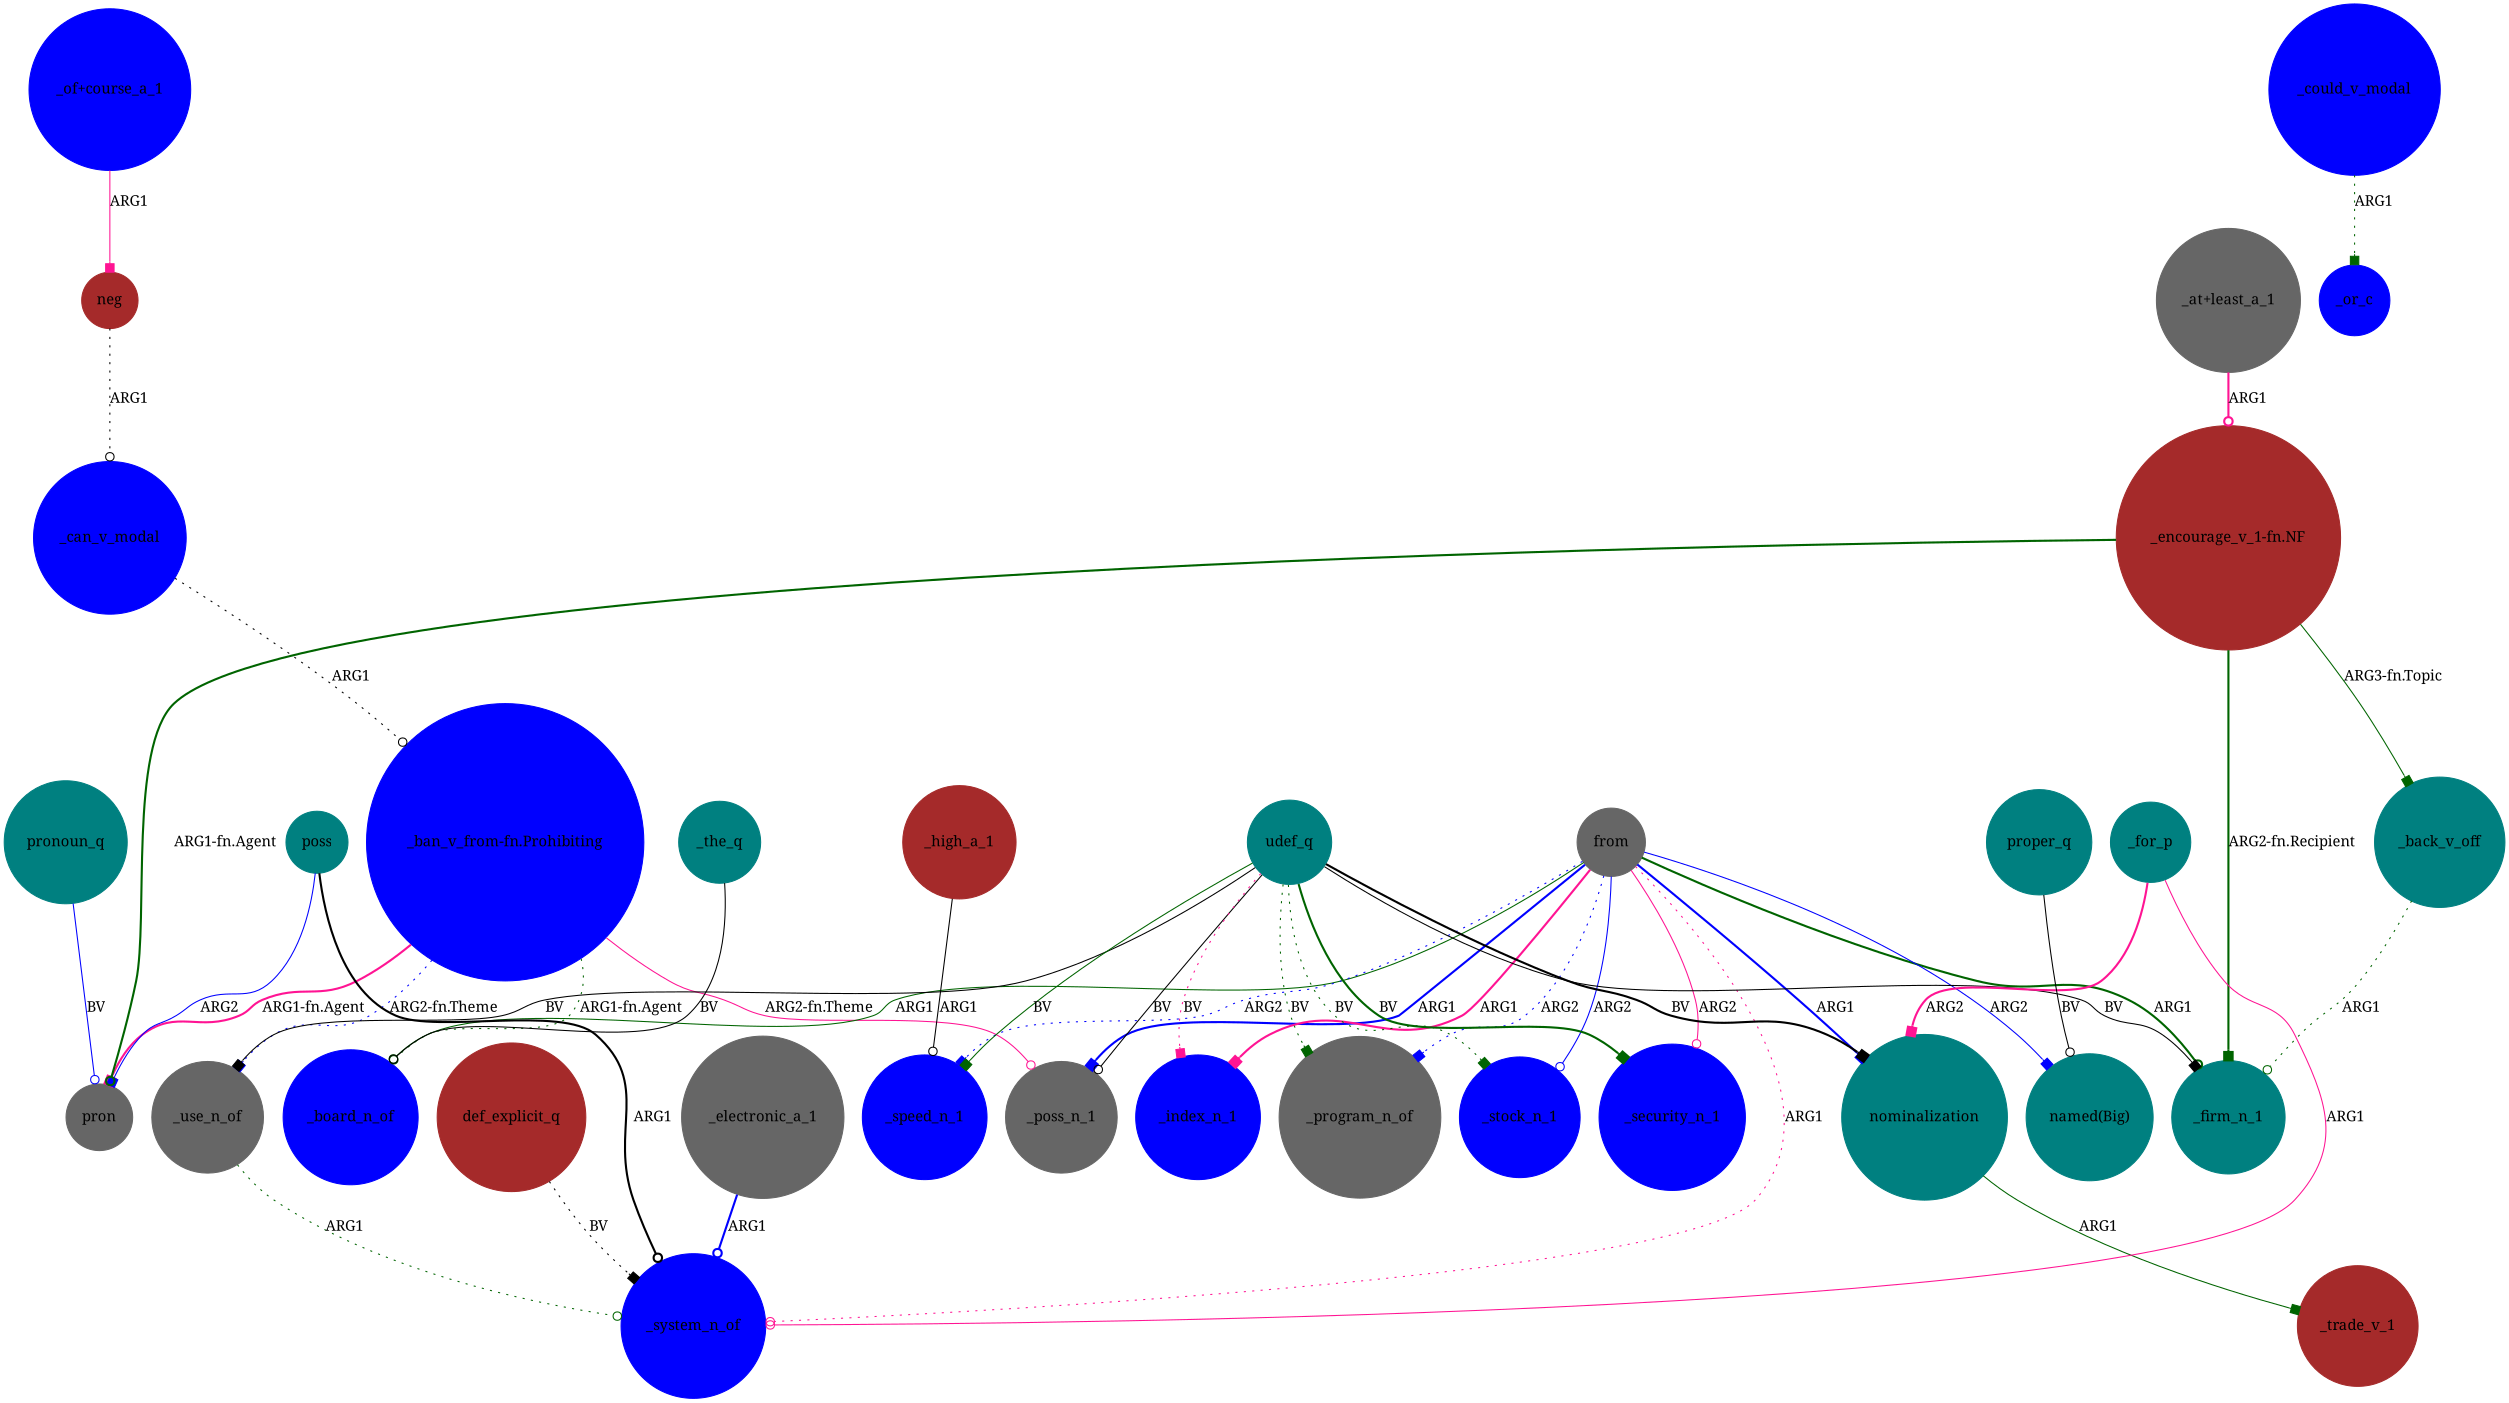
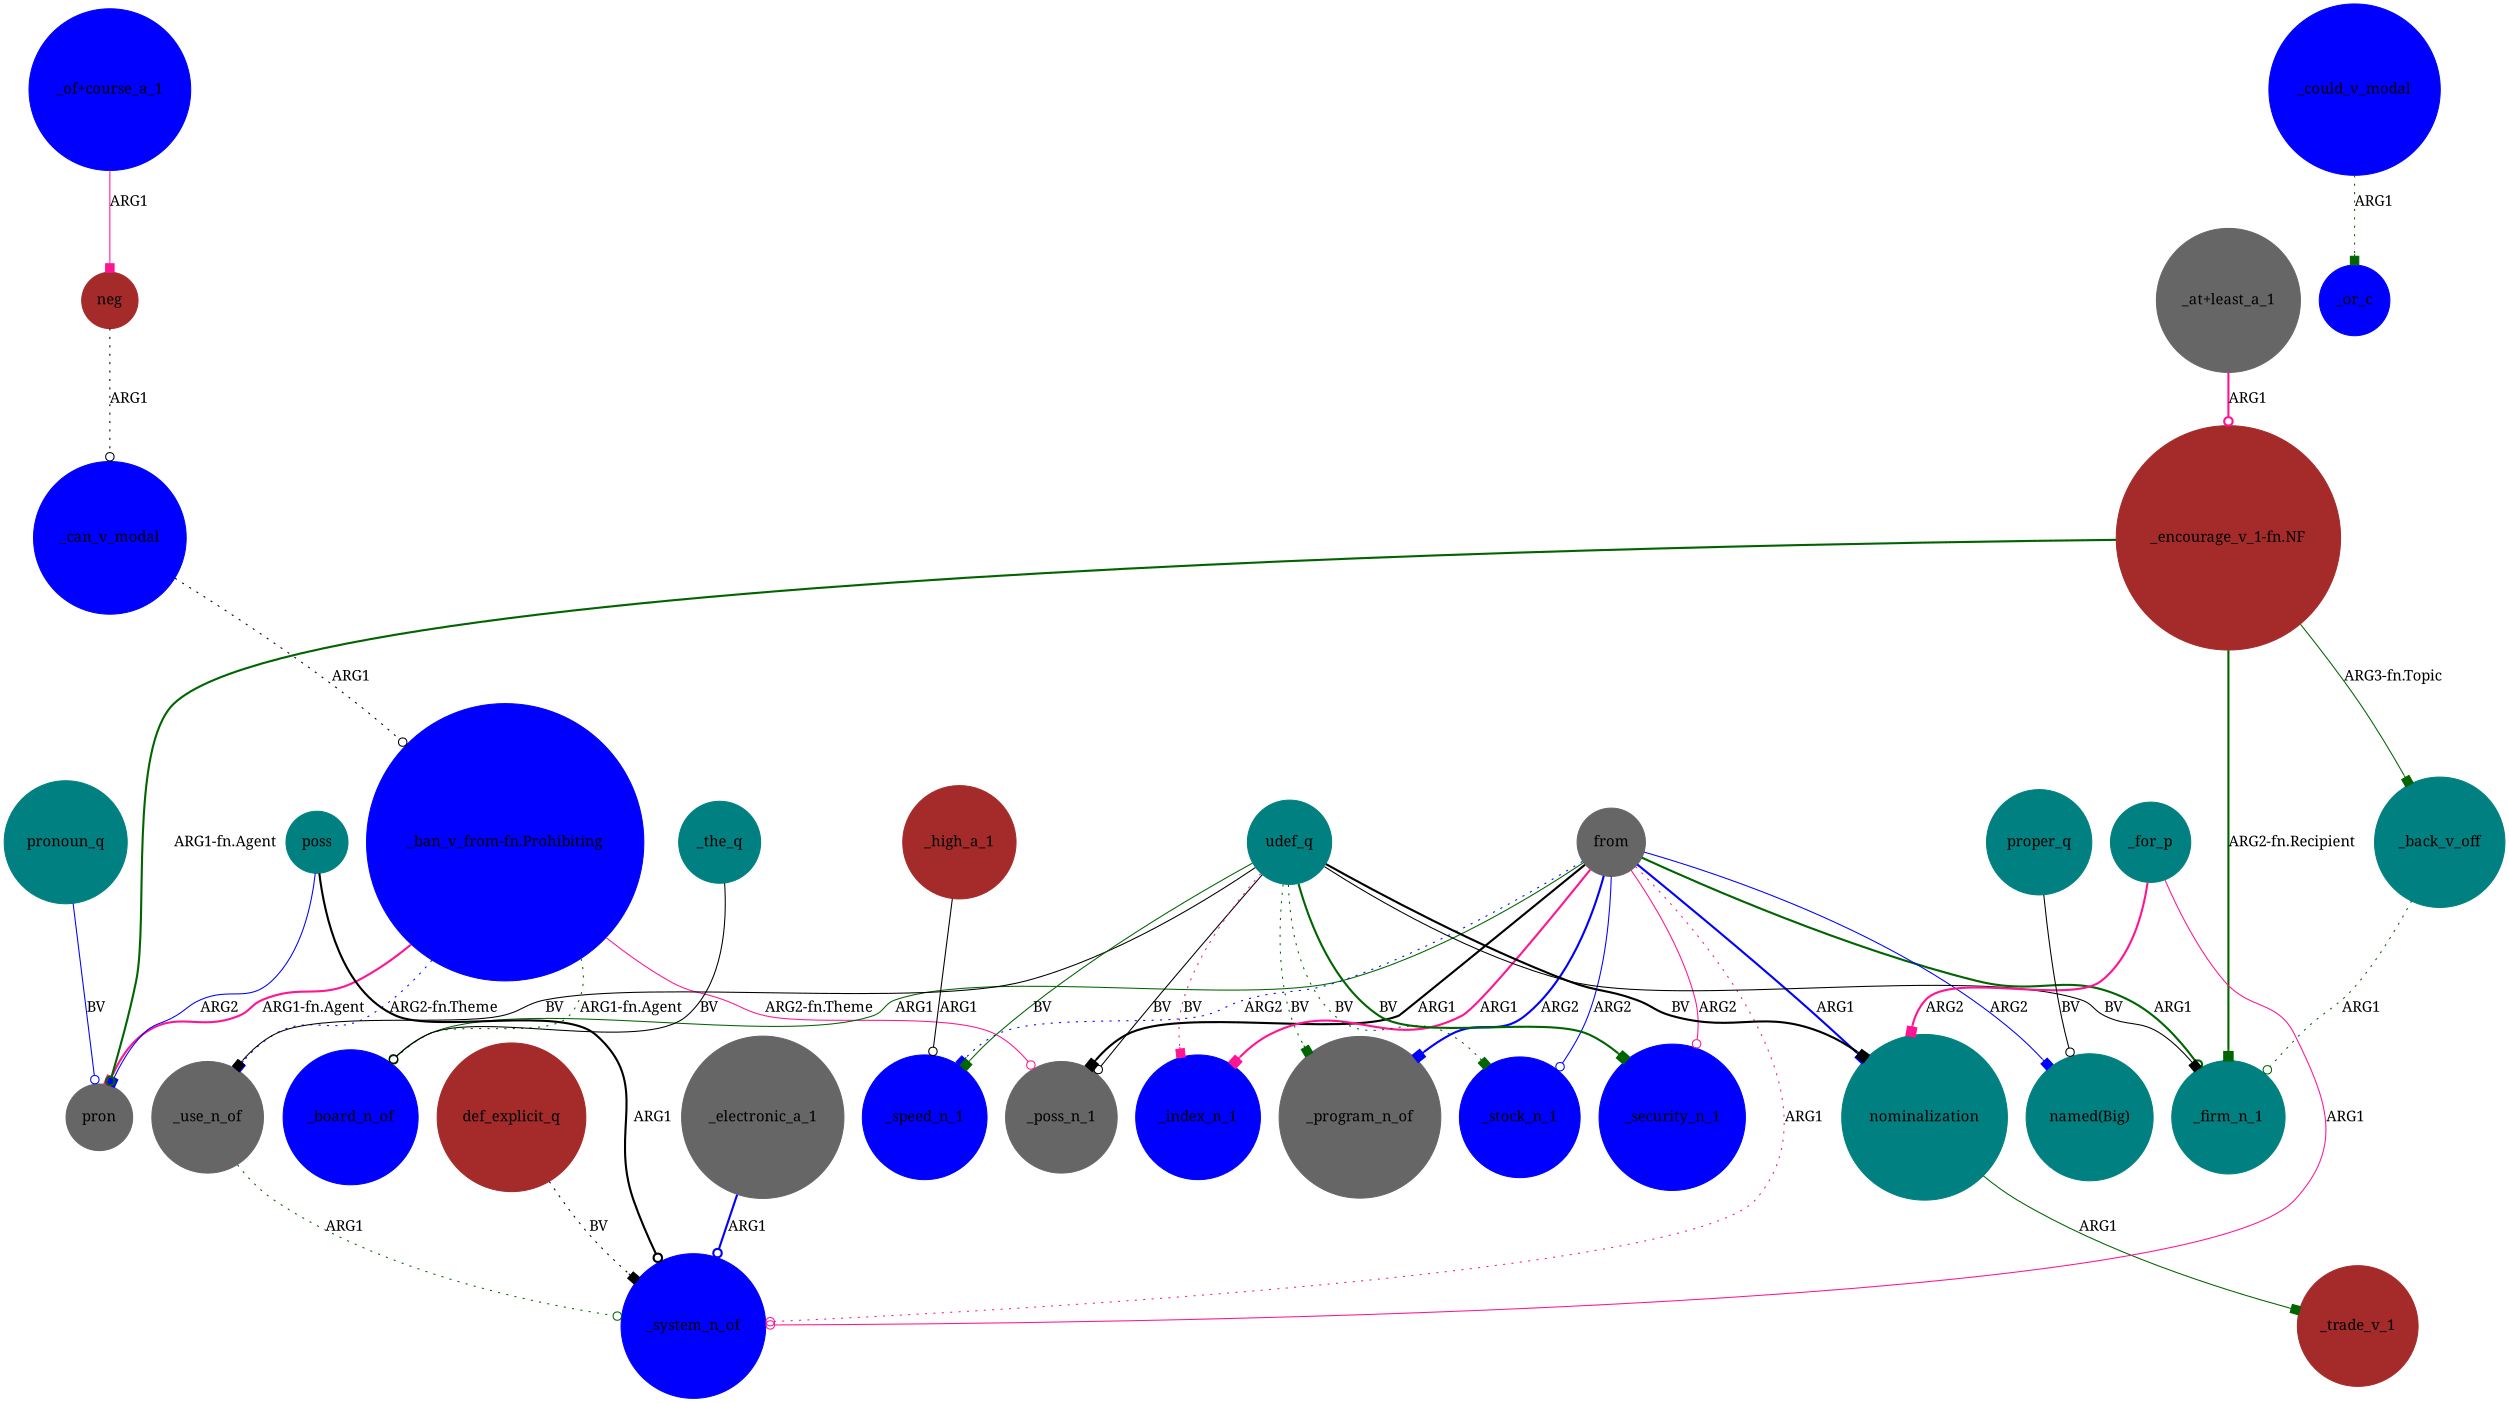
edge "from" -> "_program_n_of": style dotted -> bold
edge "from" -> "_poss_n_1": color blue -> black
